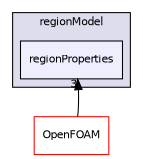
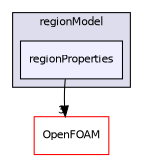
edge "OpenFOAM" -> "regionProperties": reversed
